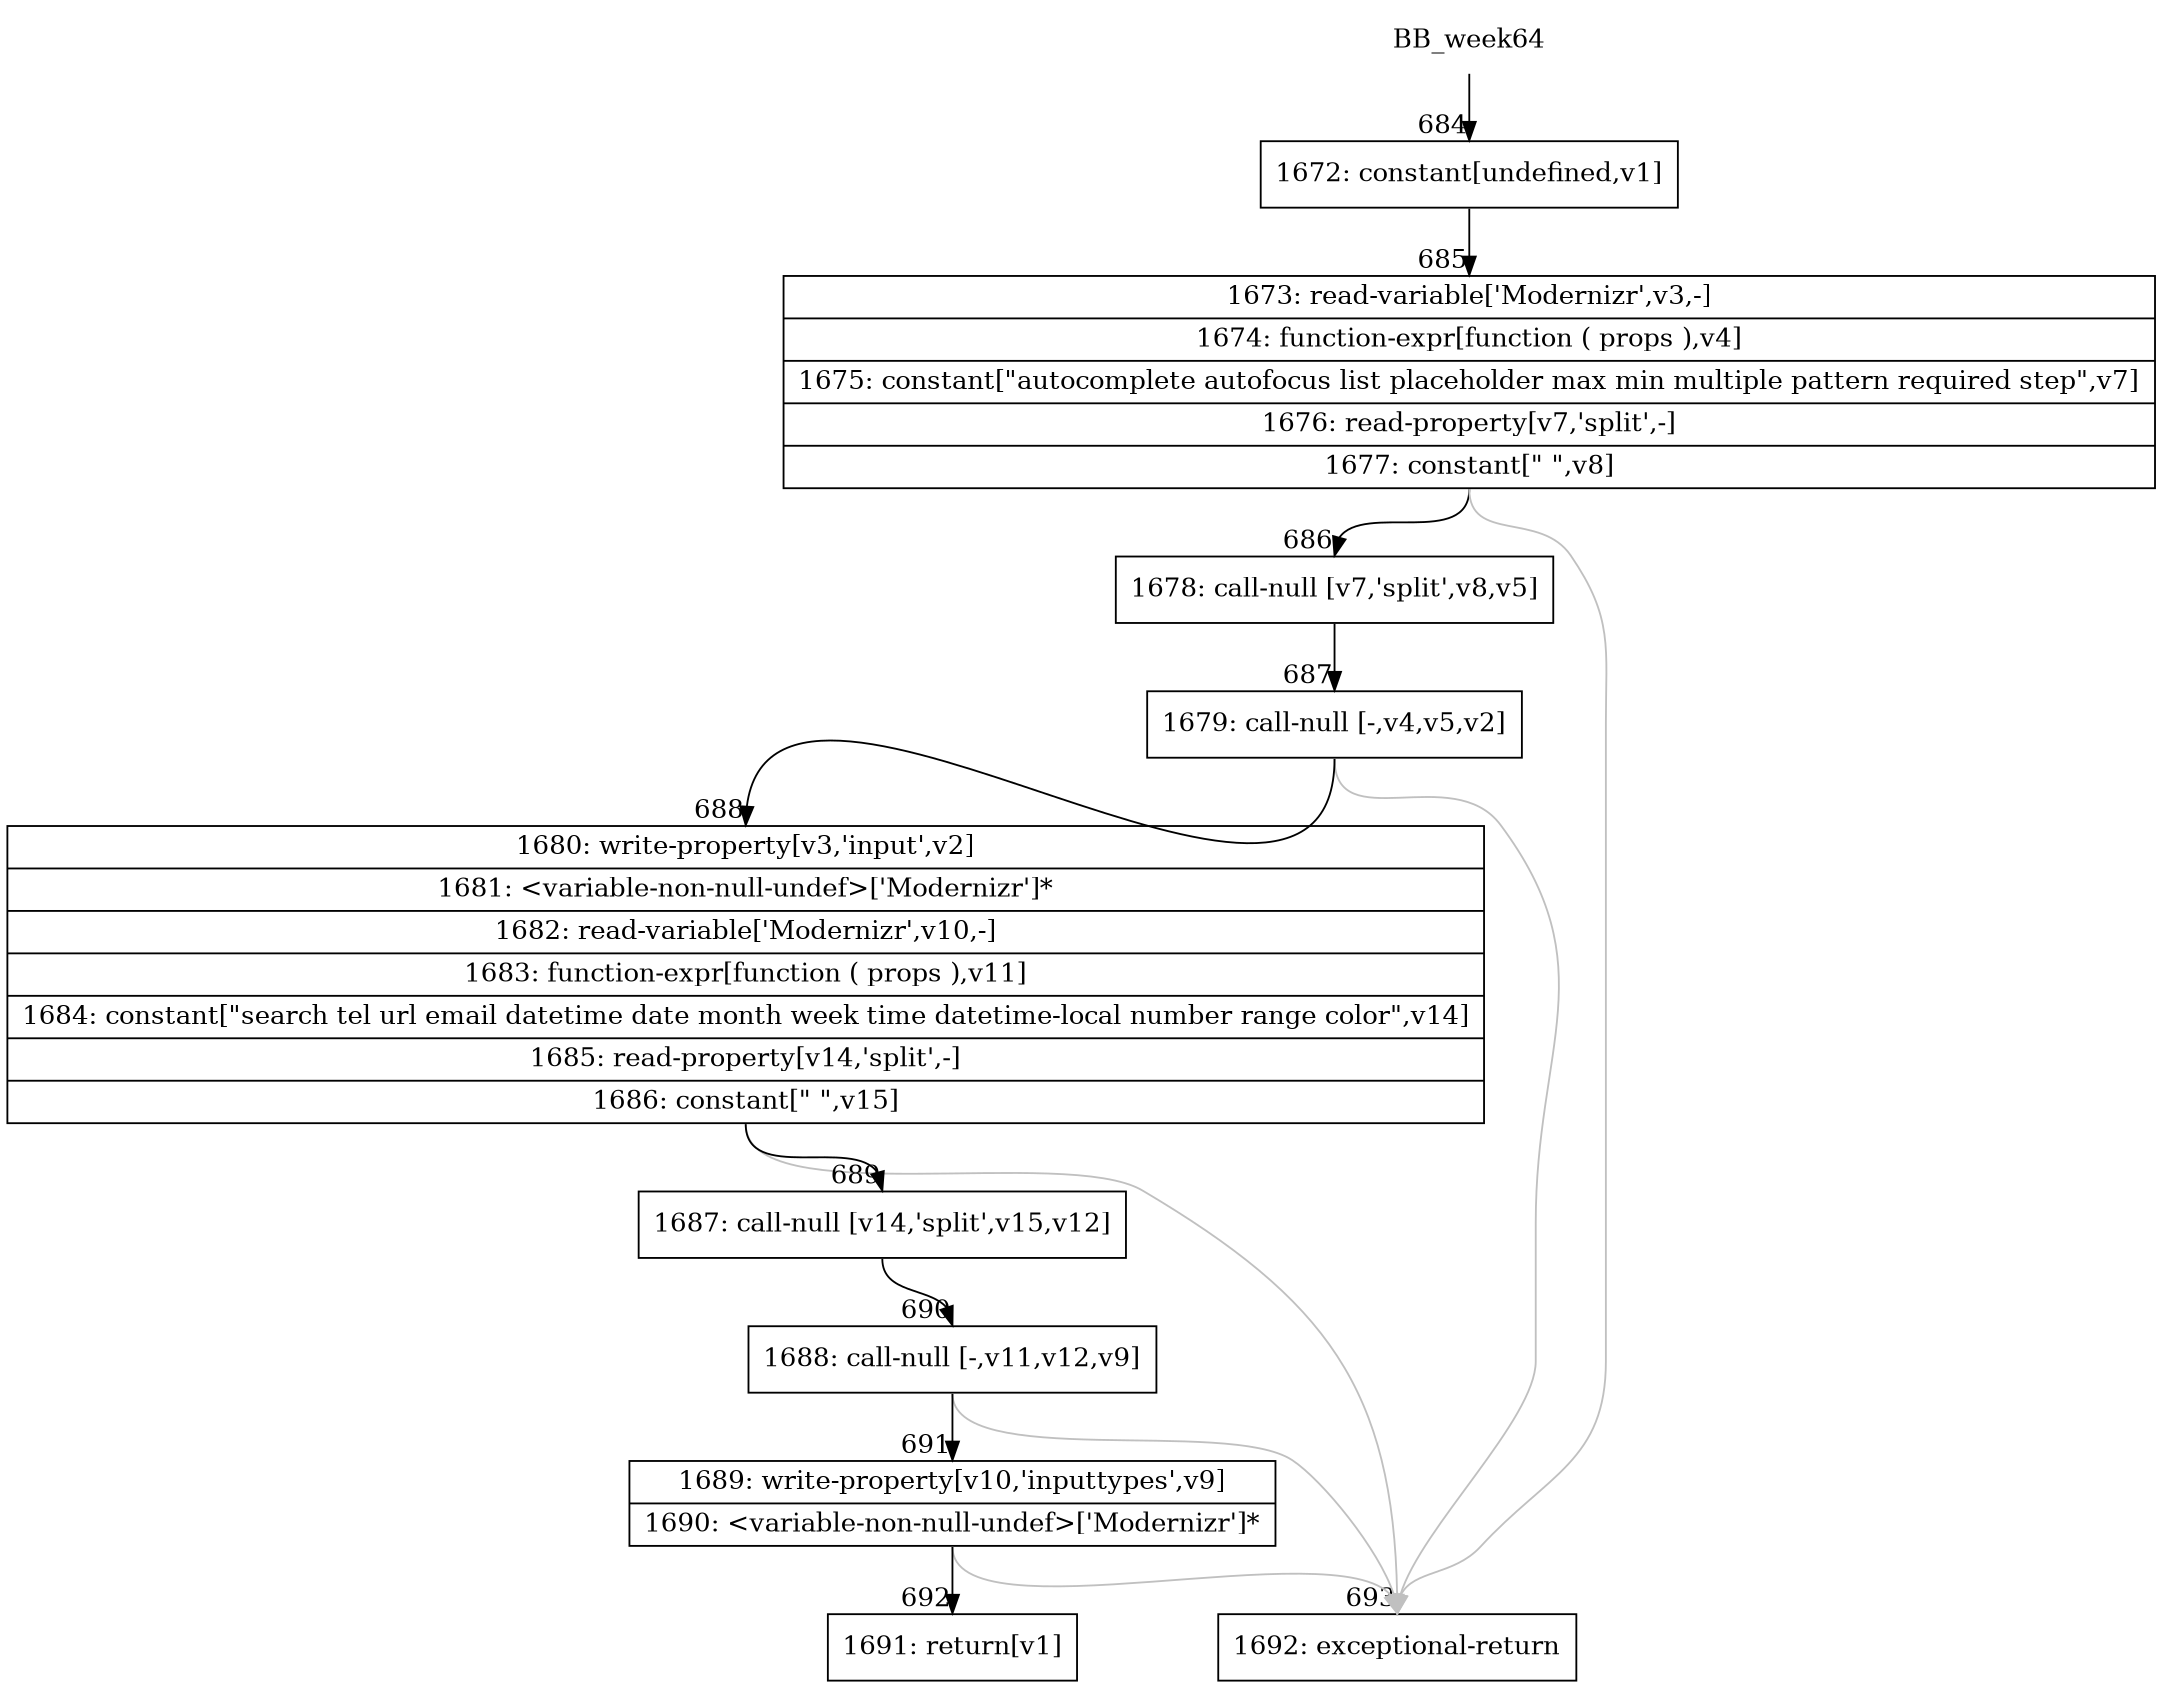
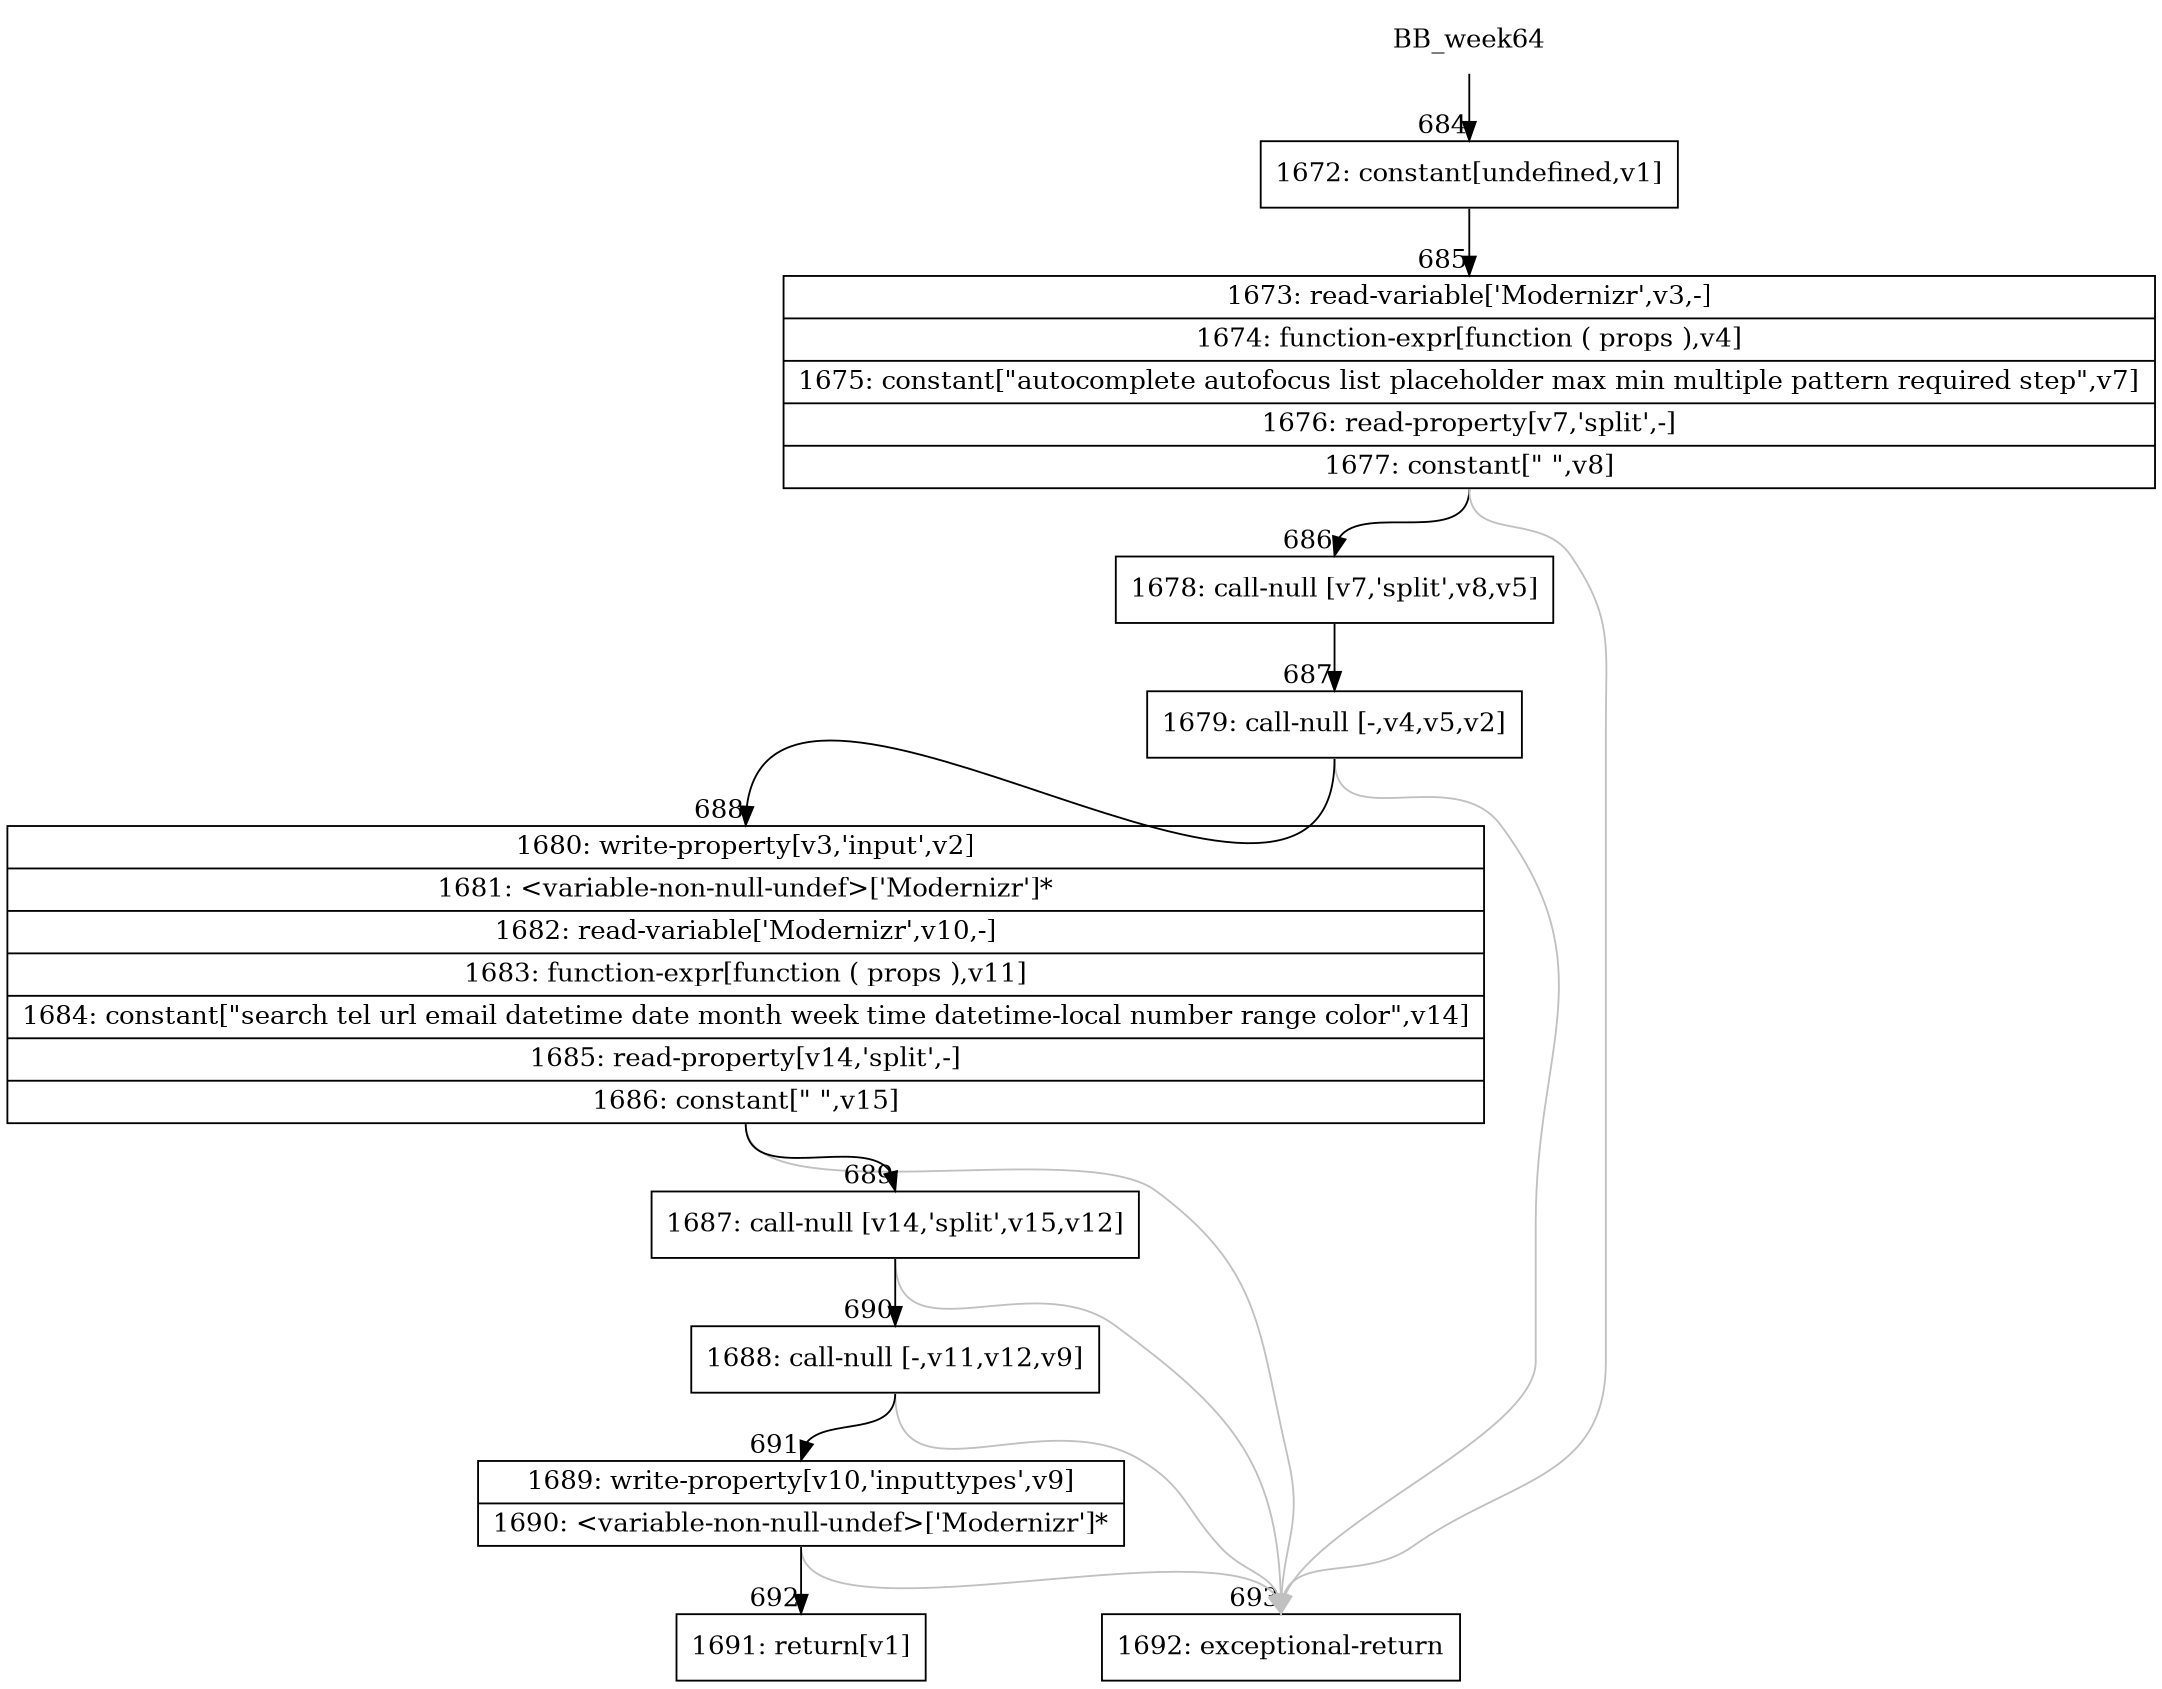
edge "1687: call-null [v14,'split',v15,v12]" -> "1692: exceptional-return": added
